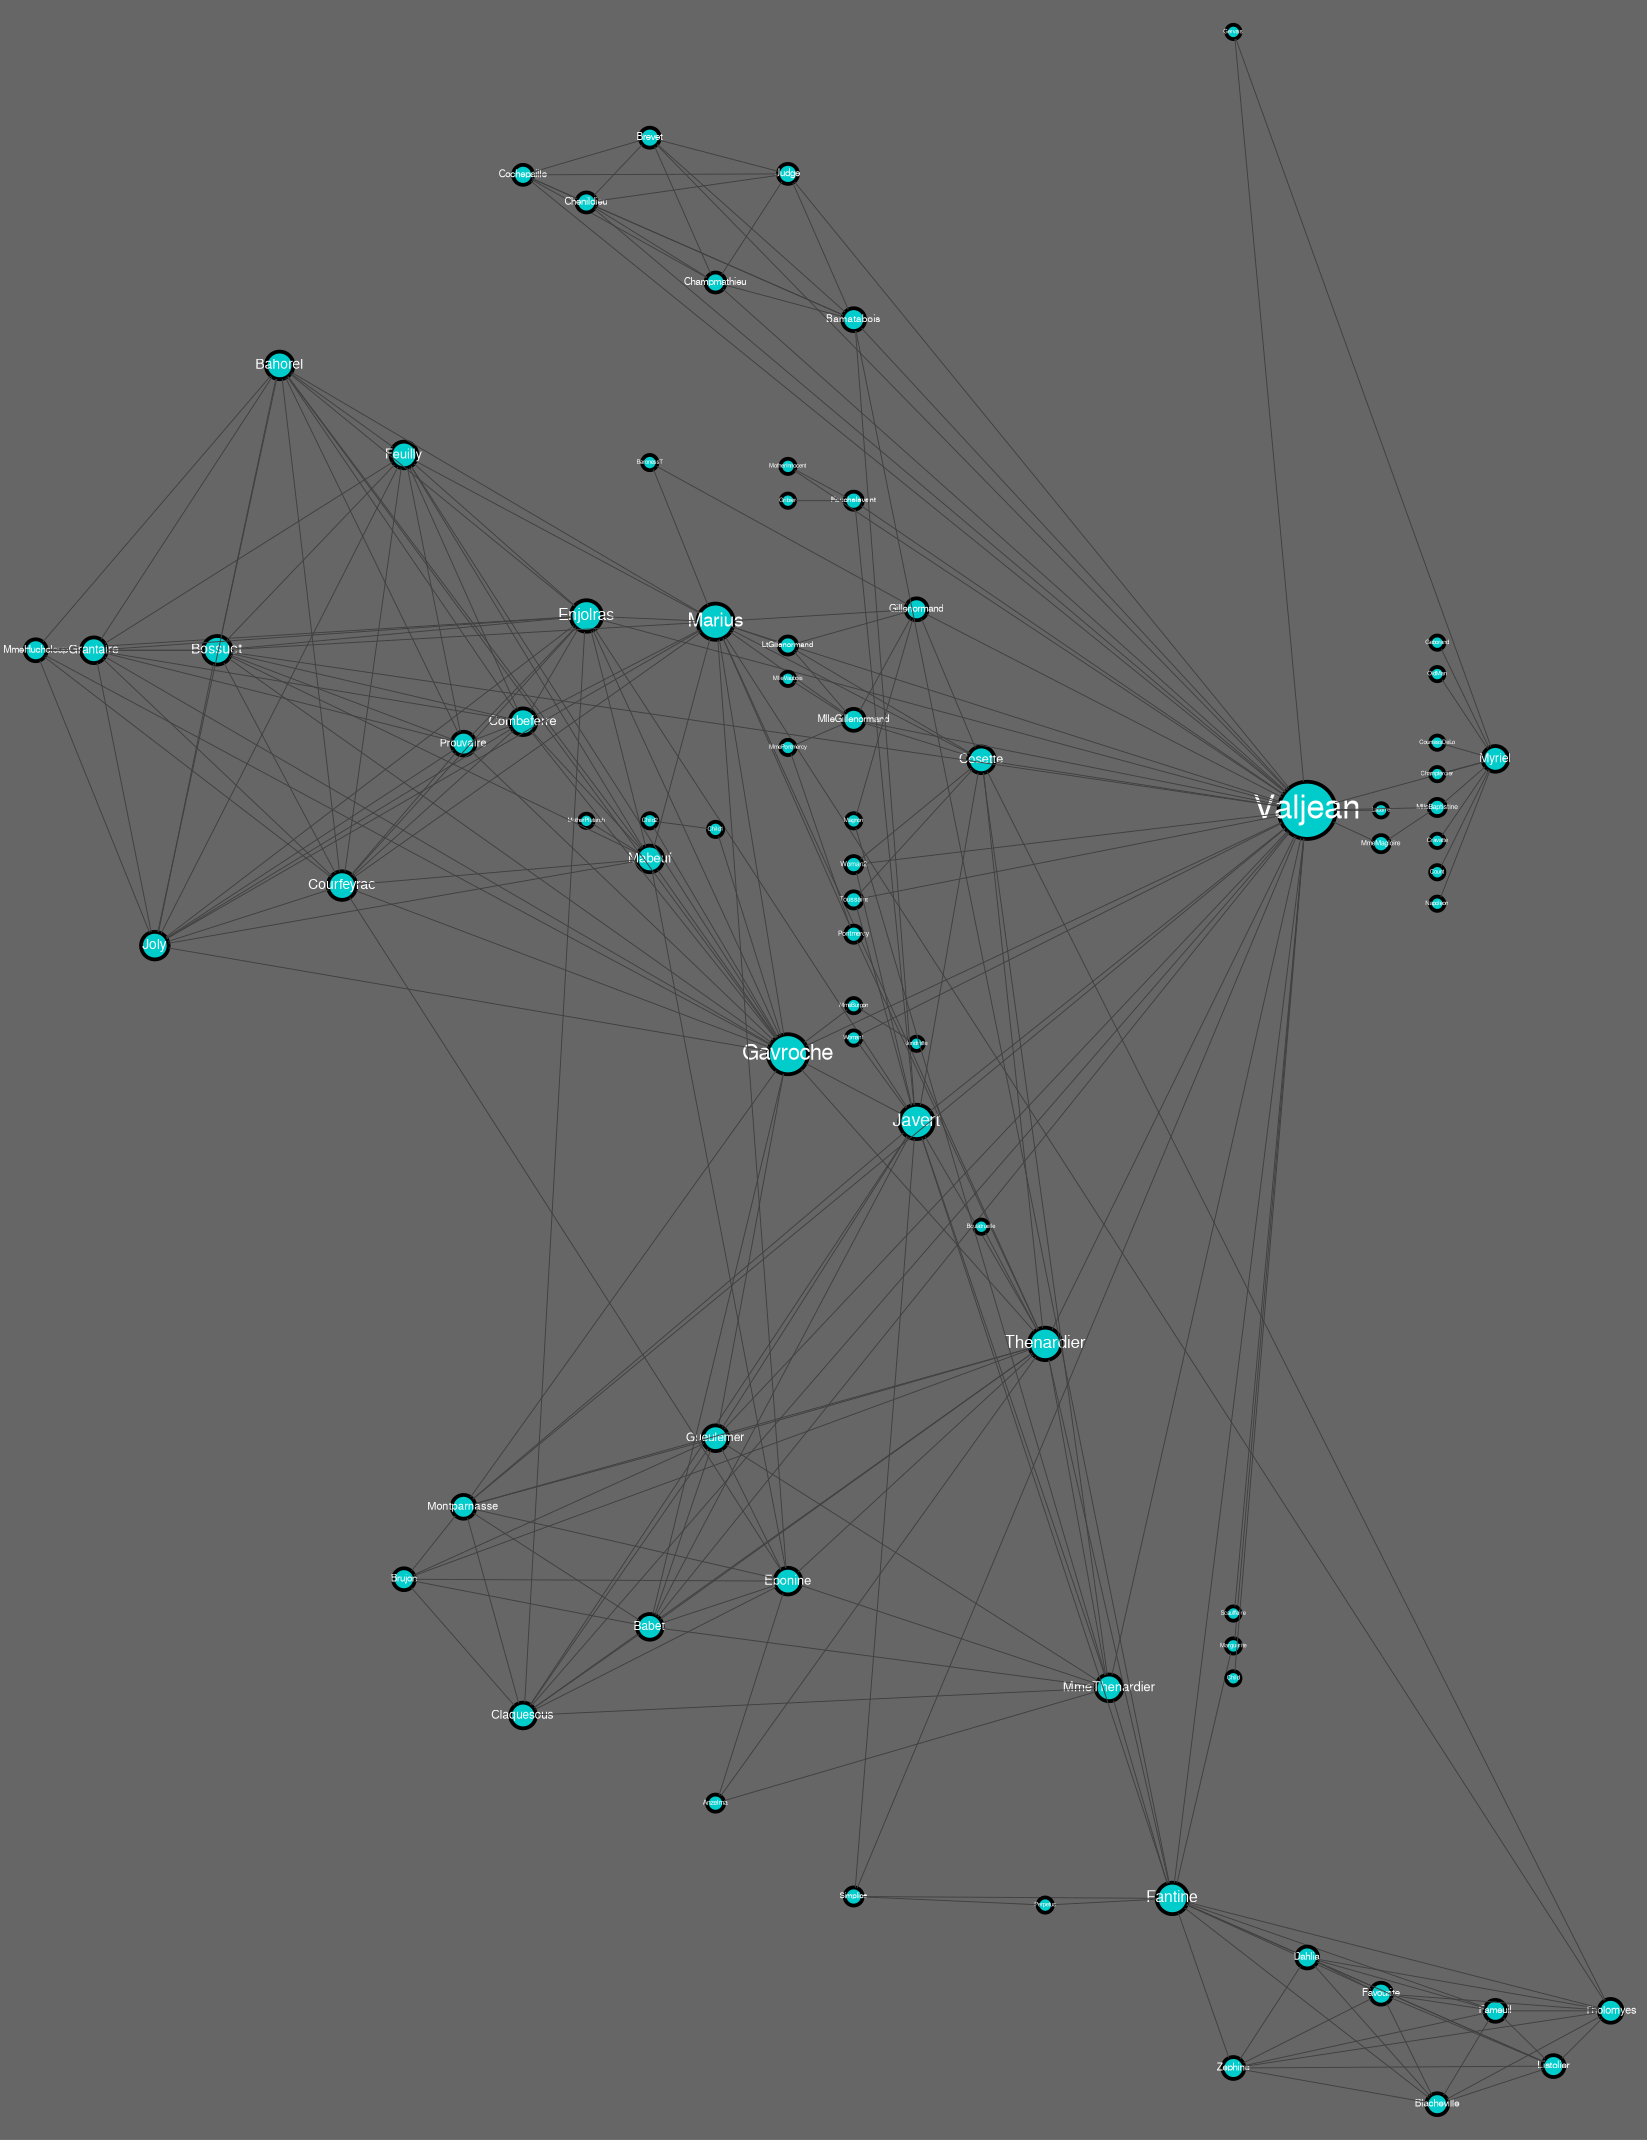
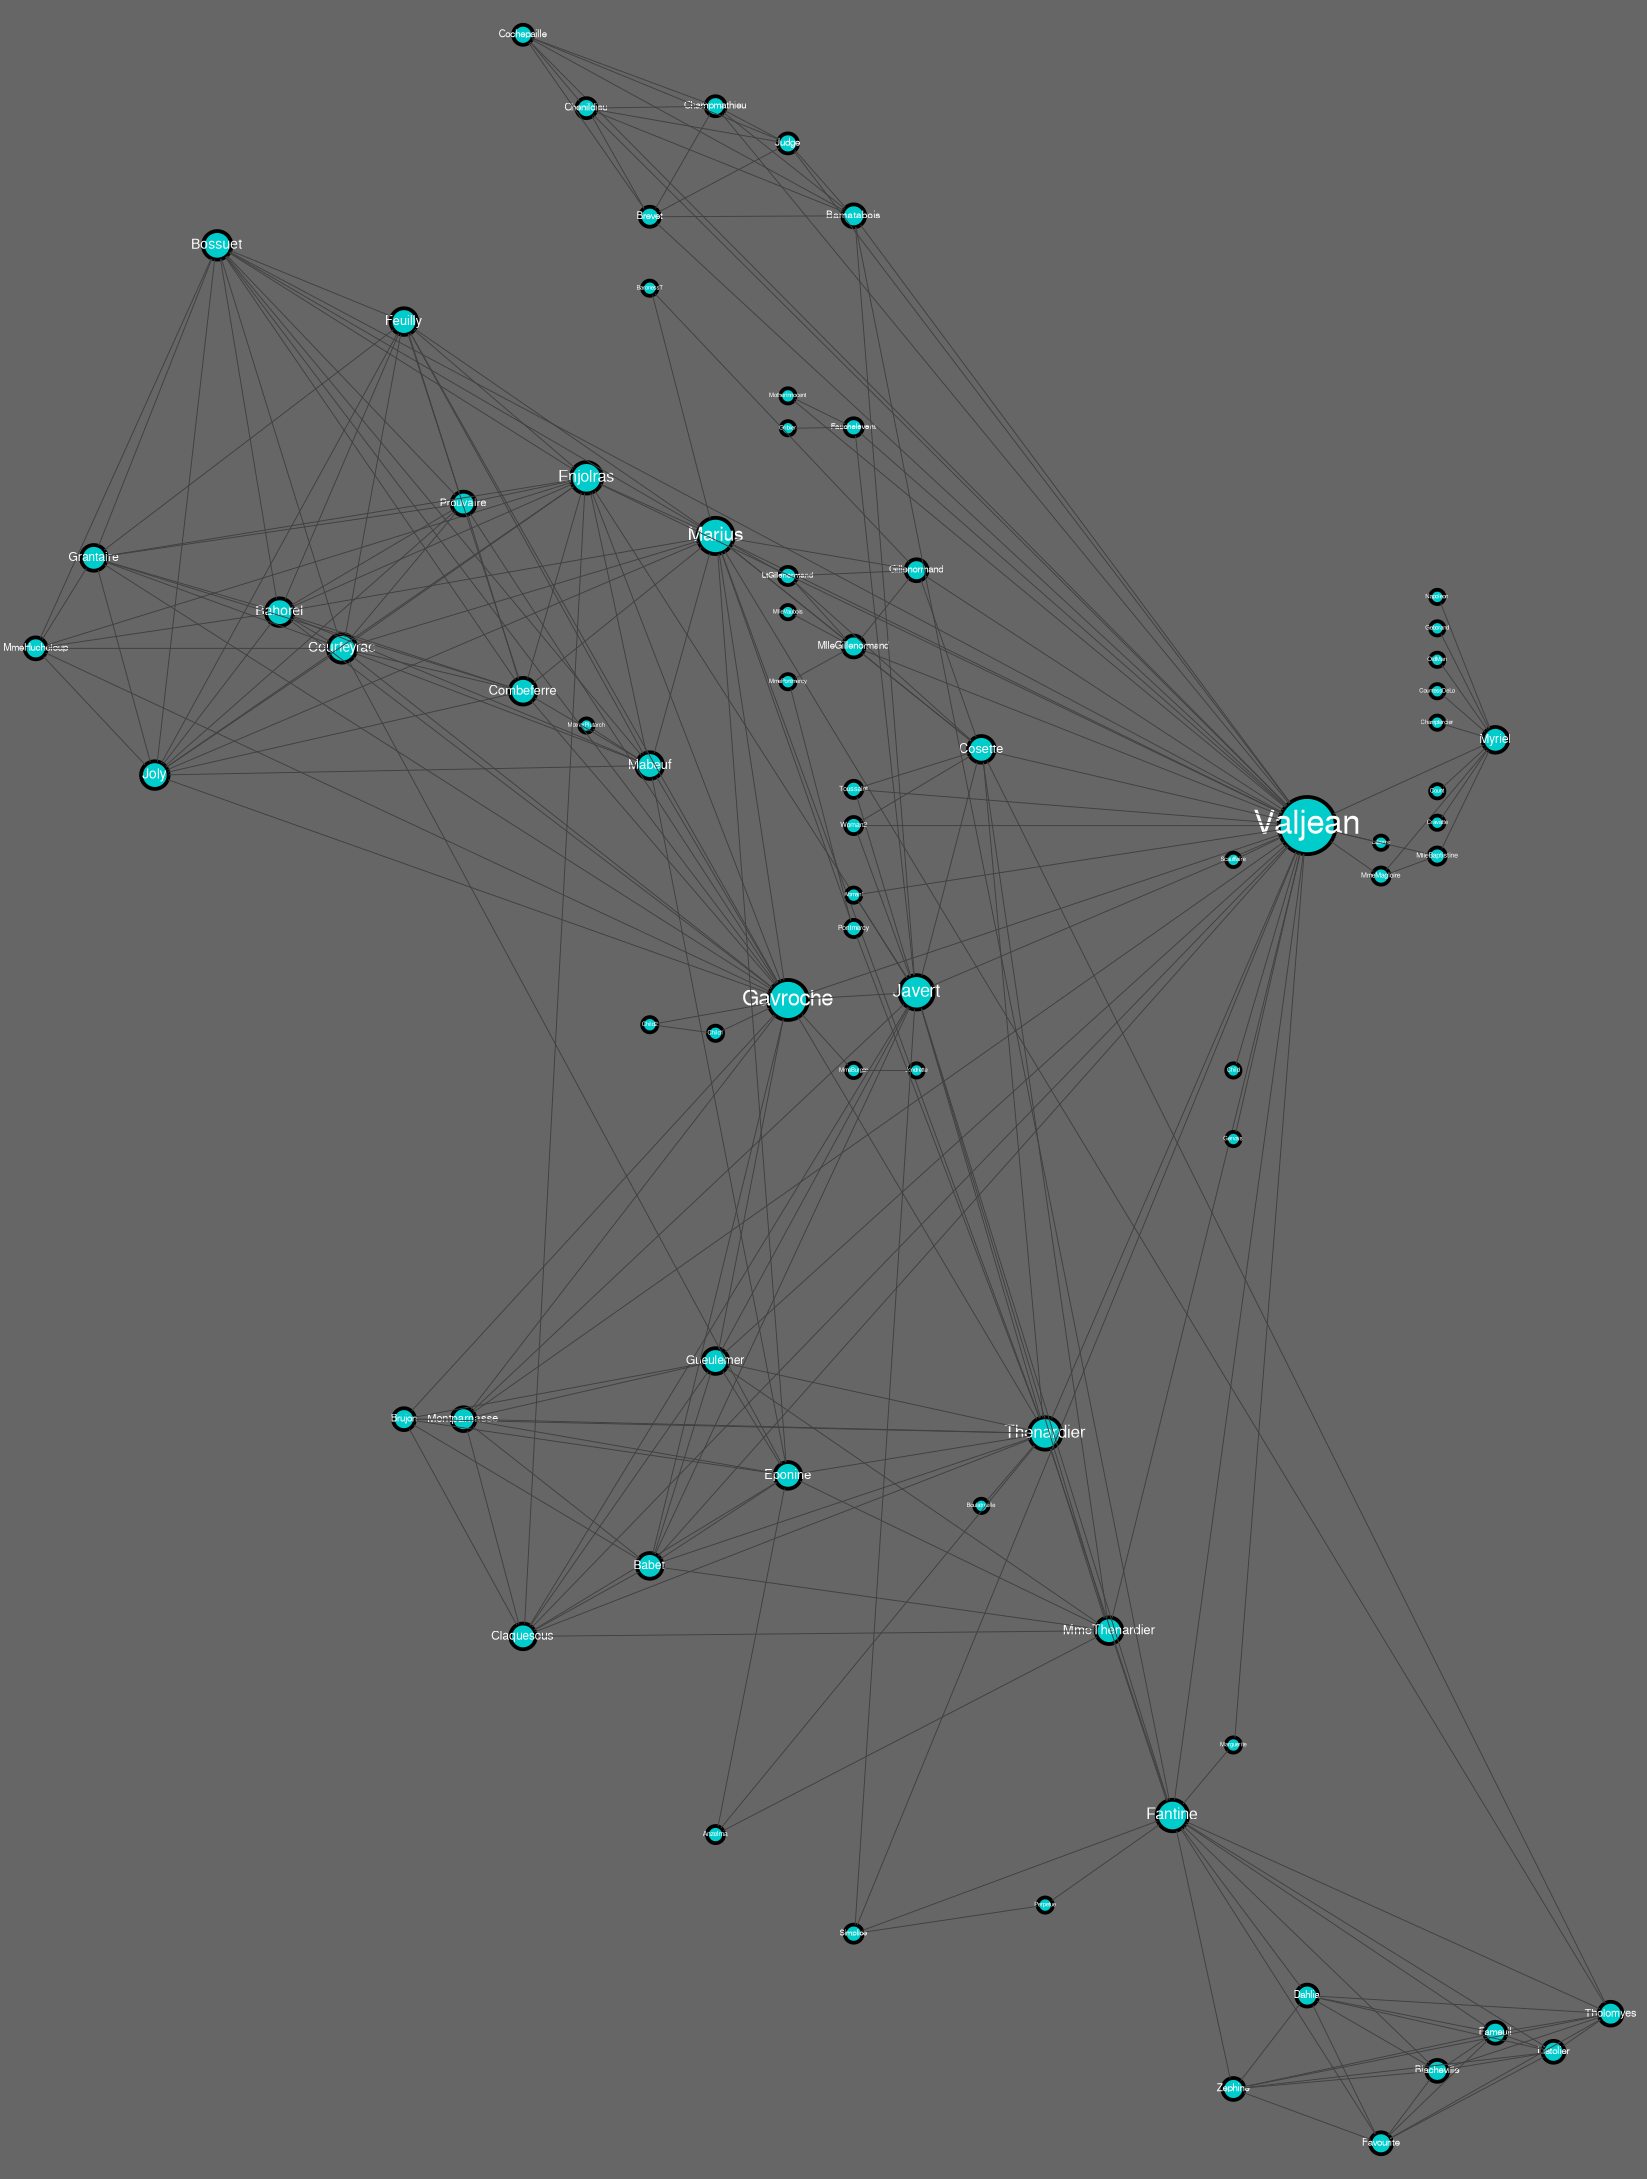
edge "Gervais" -- "Myriel": now "MmeMagloire" -- "Myriel"
node "Magnon": removed
edge "Gavroche" -- "Brujon": added
